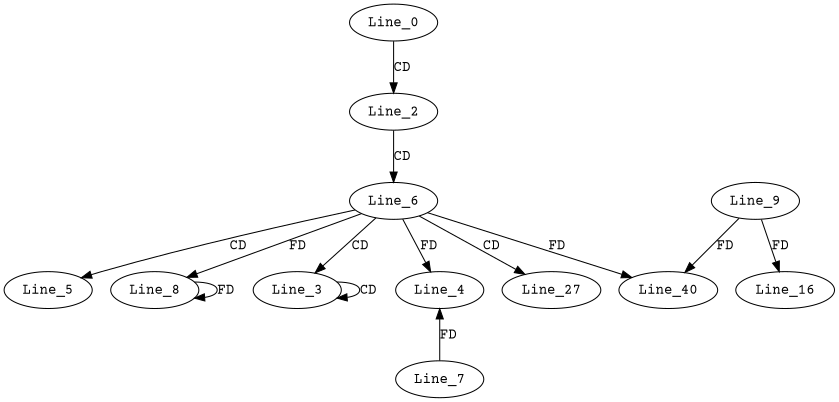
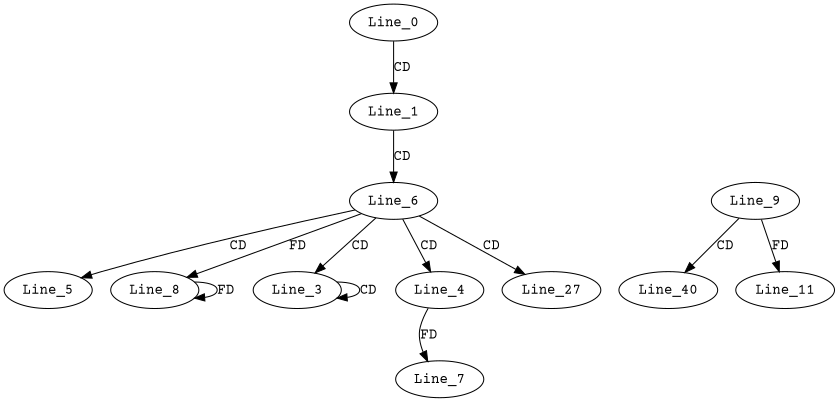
node "Line_2": label "Line_2" -> "Line_1"
edge "Line_6" -> "Line_40": removed, label "FD"
edge "Line_6" -> "Line_4": label "FD" -> "CD"
edge "Line_9" -> "Line_40": label "FD" -> "CD"
node "Line_16": label "Line_16" -> "Line_11"
edge "Line_7" -> "Line_4": reversed
